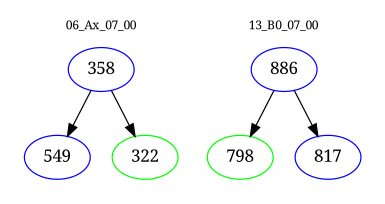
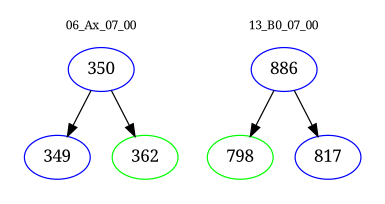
node "358": label "358" -> "350"
node "549": label "549" -> "349"
node "322": label "322" -> "362"
